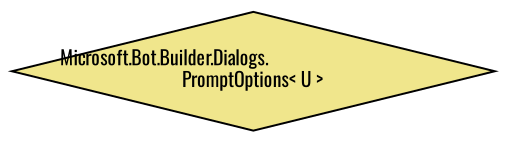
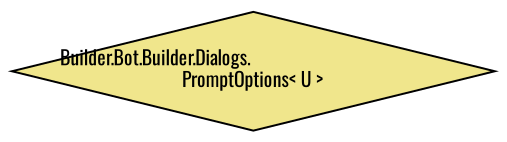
node "Microsoft.Bot.Builder.Dialogs. PromptOptions< U >": label "Microsoft.Bot.Builder.Dialogs. PromptOptions< U >" -> "Builder.Bot.Builder.Dialogs. PromptOptions< U >"
